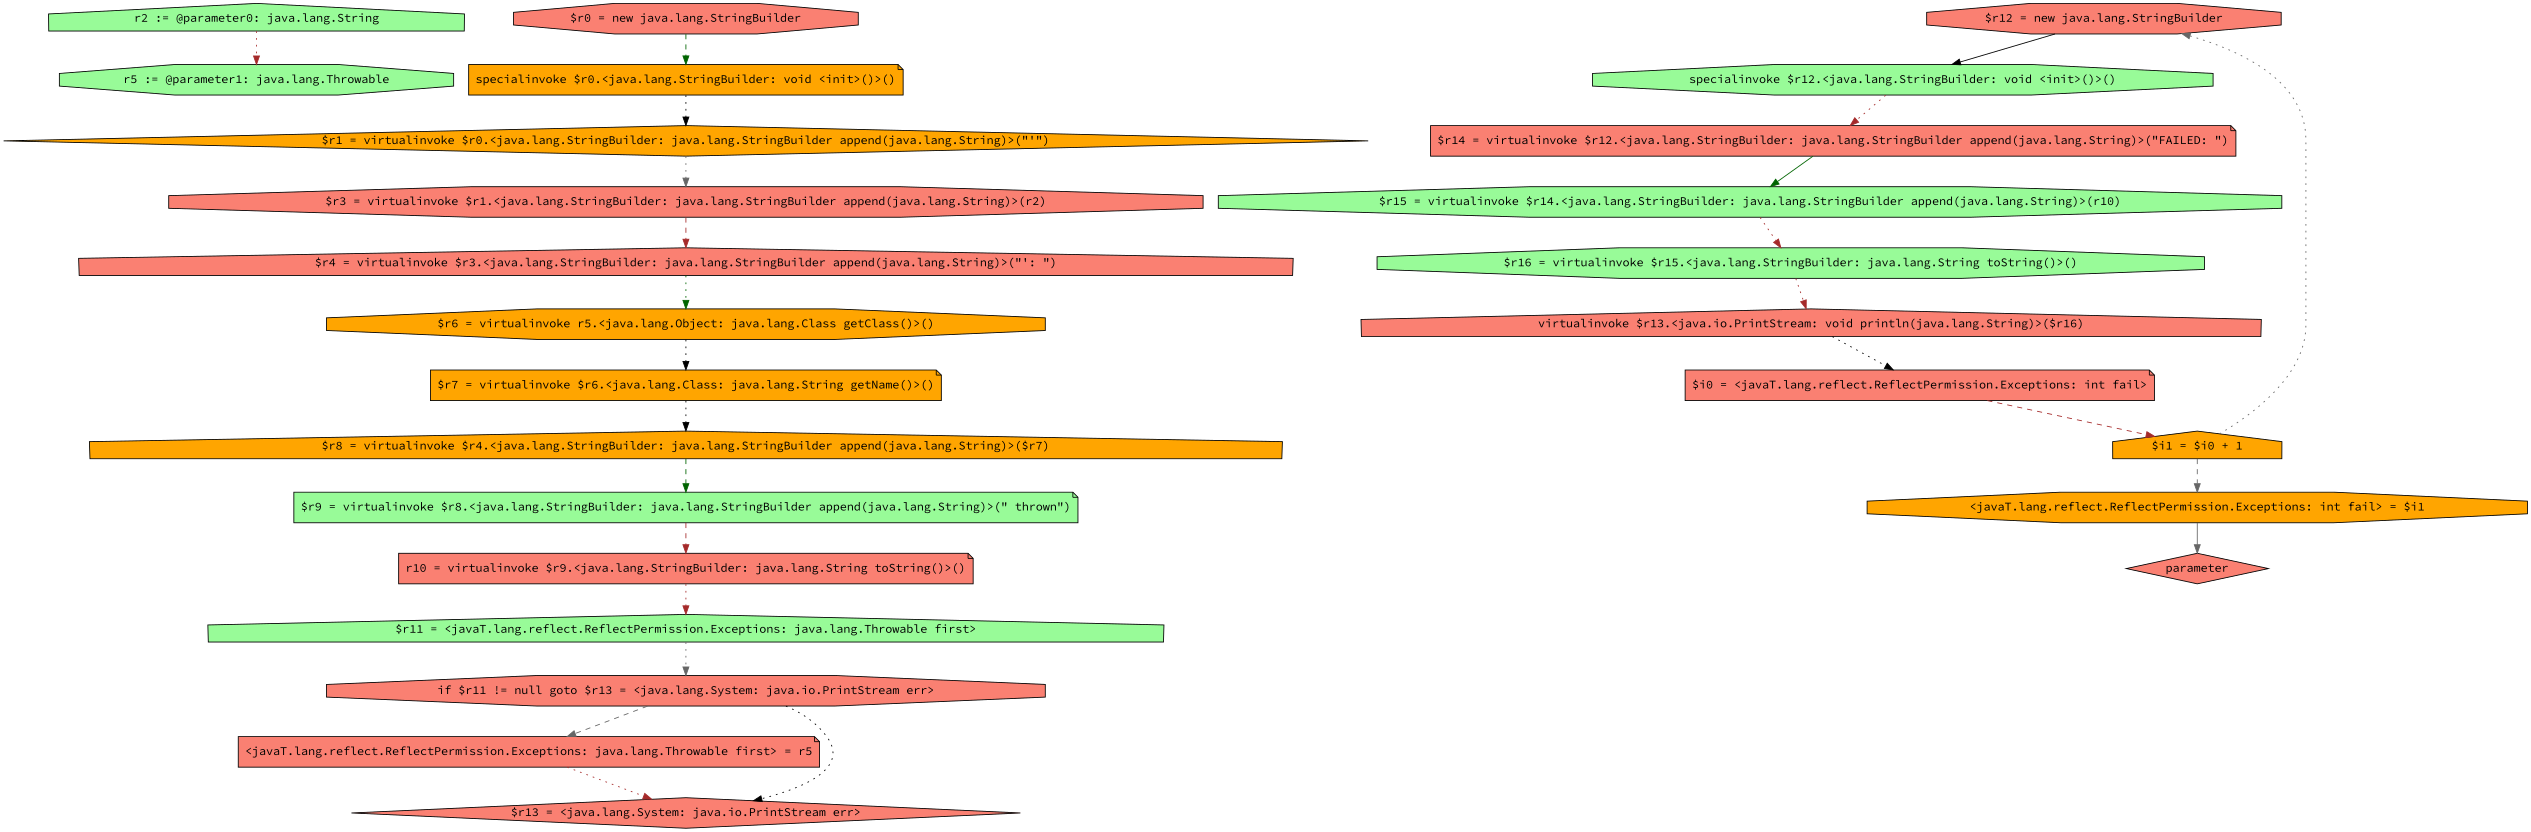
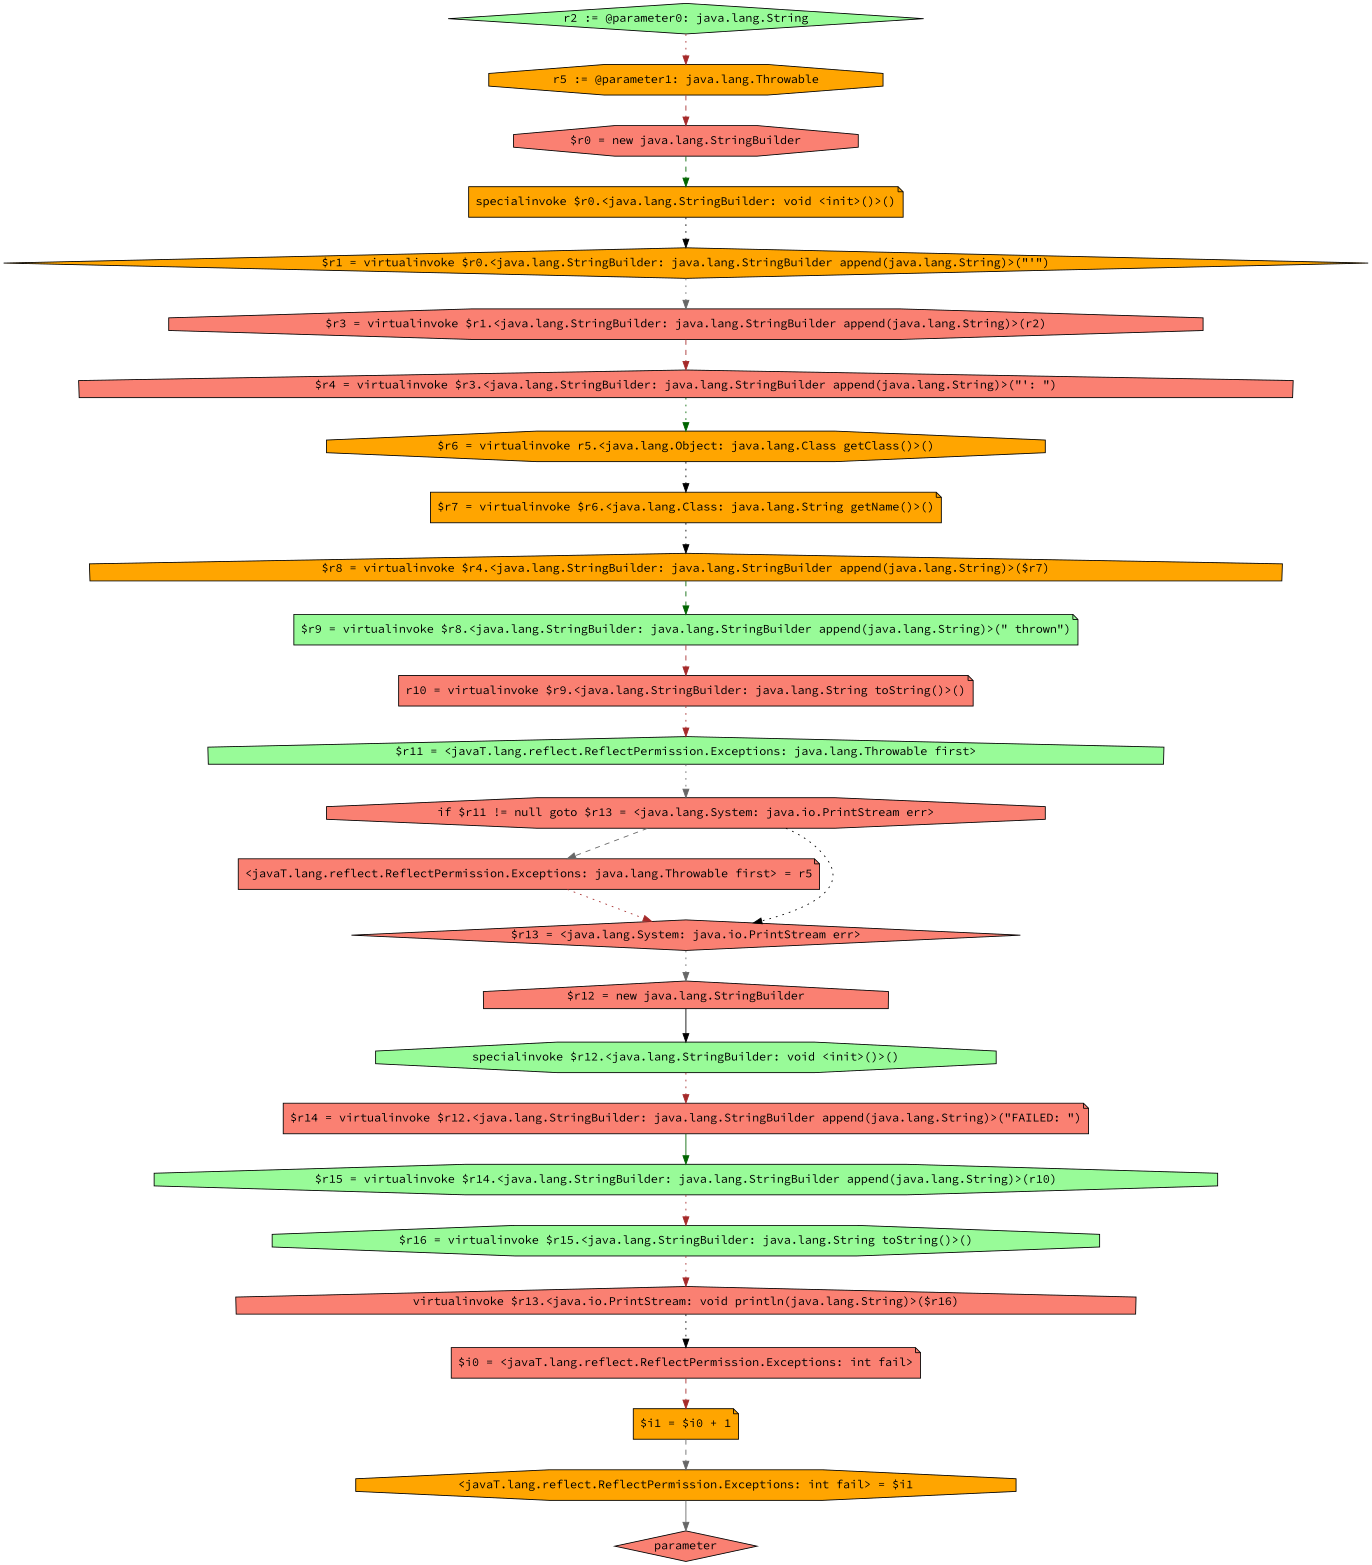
node "r2 := @parameter0: java.lang.String": shape house -> diamond
node "$r12 = new java.lang.StringBuilder": shape octagon -> house
node "r5 := @parameter1: java.lang.Throwable": fillcolor palegreen -> orange
edge "r5 := @parameter1: java.lang.Throwable" -> "$r0 = new java.lang.StringBuilder": added
edge "$i1 = $i0 + 1" -> "$r12 = new java.lang.StringBuilder": now "$r13 = <java.lang.System: java.io.PrintStream err>" -> "$r12 = new java.lang.StringBuilder"
node "$i1 = $i0 + 1": shape house -> note
